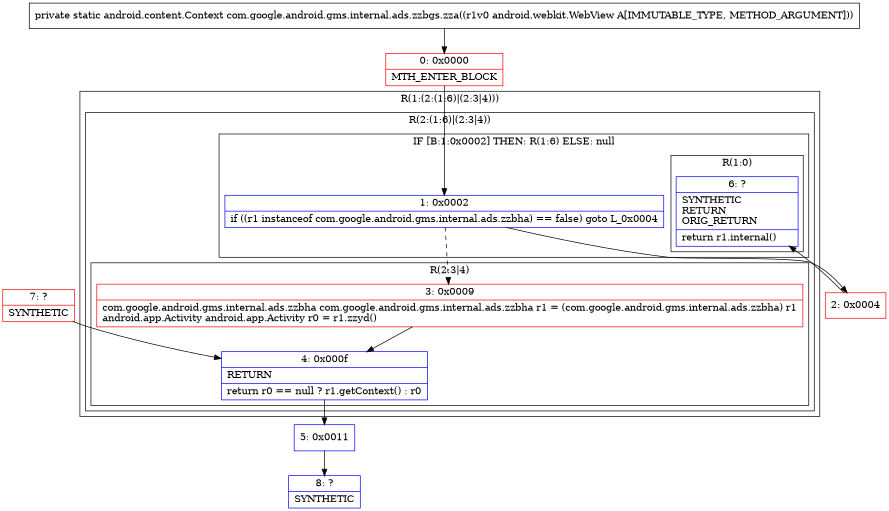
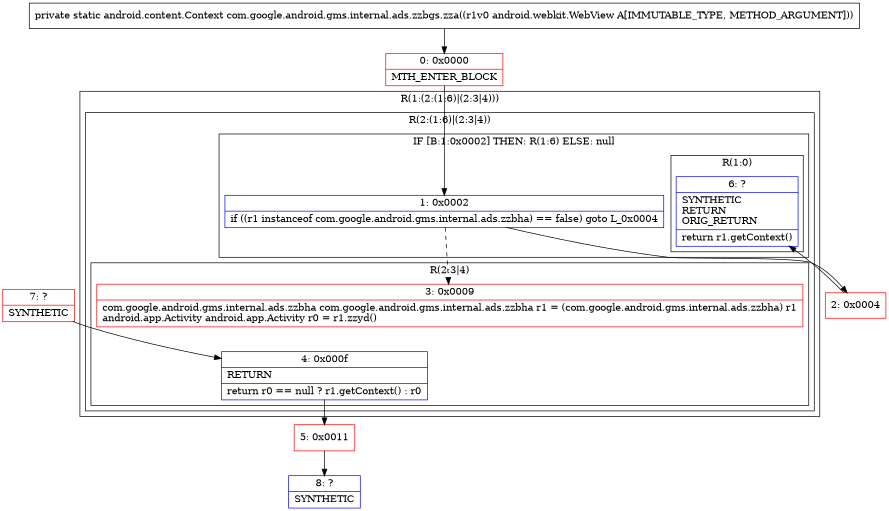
node "6: ?": text "return r1.internal()" -> "return r1.getContext()"
edge "3: 0x0009" -> "4: 0x000f": removed
node "5: 0x0011": color blue -> red
